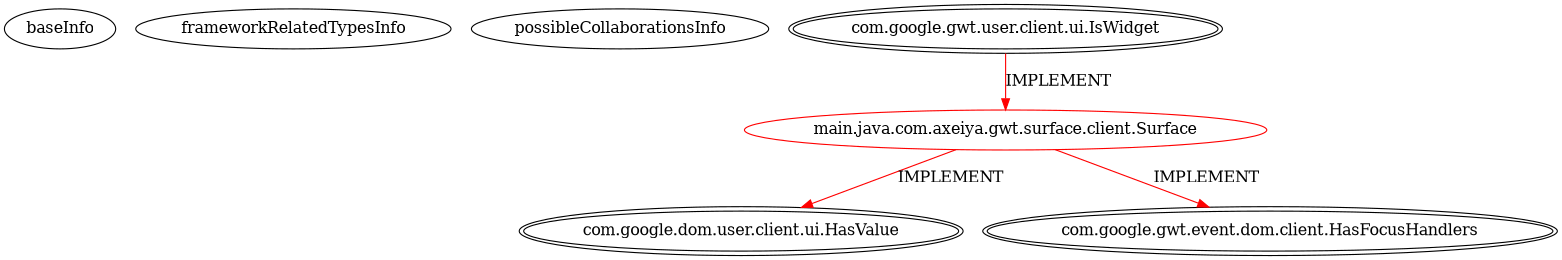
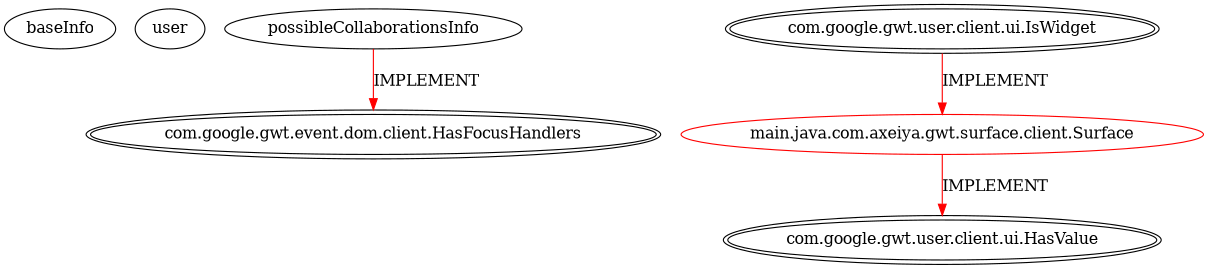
node "frameworkRelatedTypesInfo": label "frameworkRelatedTypesInfo" -> "user"
edge "main.java.com.axeiya.gwt.surface.client.Surface" -> "com.google.gwt.event.dom.client.HasFocusHandlers": now "possibleCollaborationsInfo" -> "com.google.gwt.event.dom.client.HasFocusHandlers"
node "com.google.dom.user.client.ui.HasValue": label "com.google.dom.user.client.ui.HasValue" -> "com.google.gwt.user.client.ui.HasValue"
